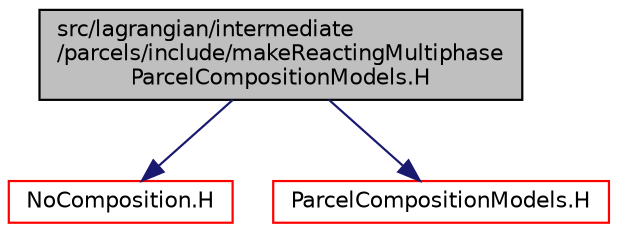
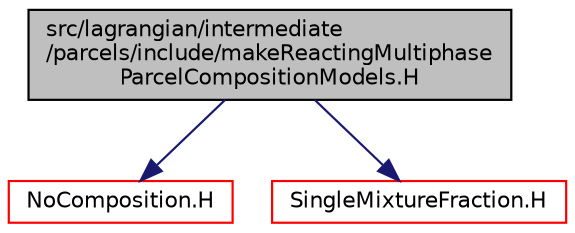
node "ParcelCompositionModels.H": label "ParcelCompositionModels.H" -> "SingleMixtureFraction.H"
